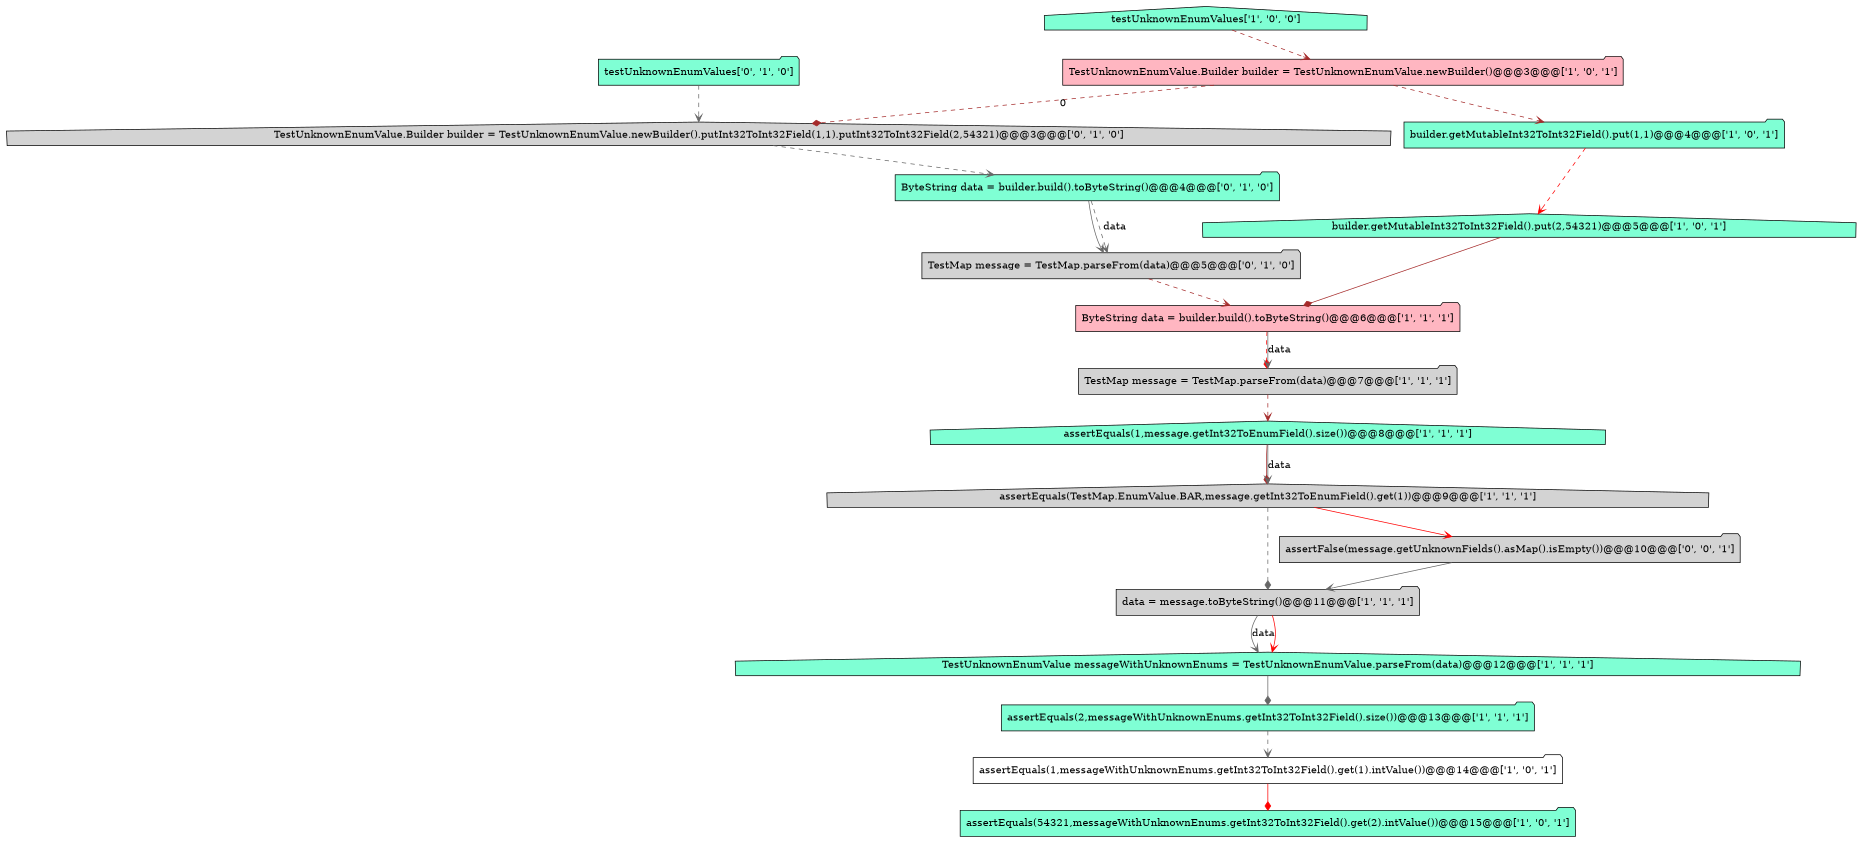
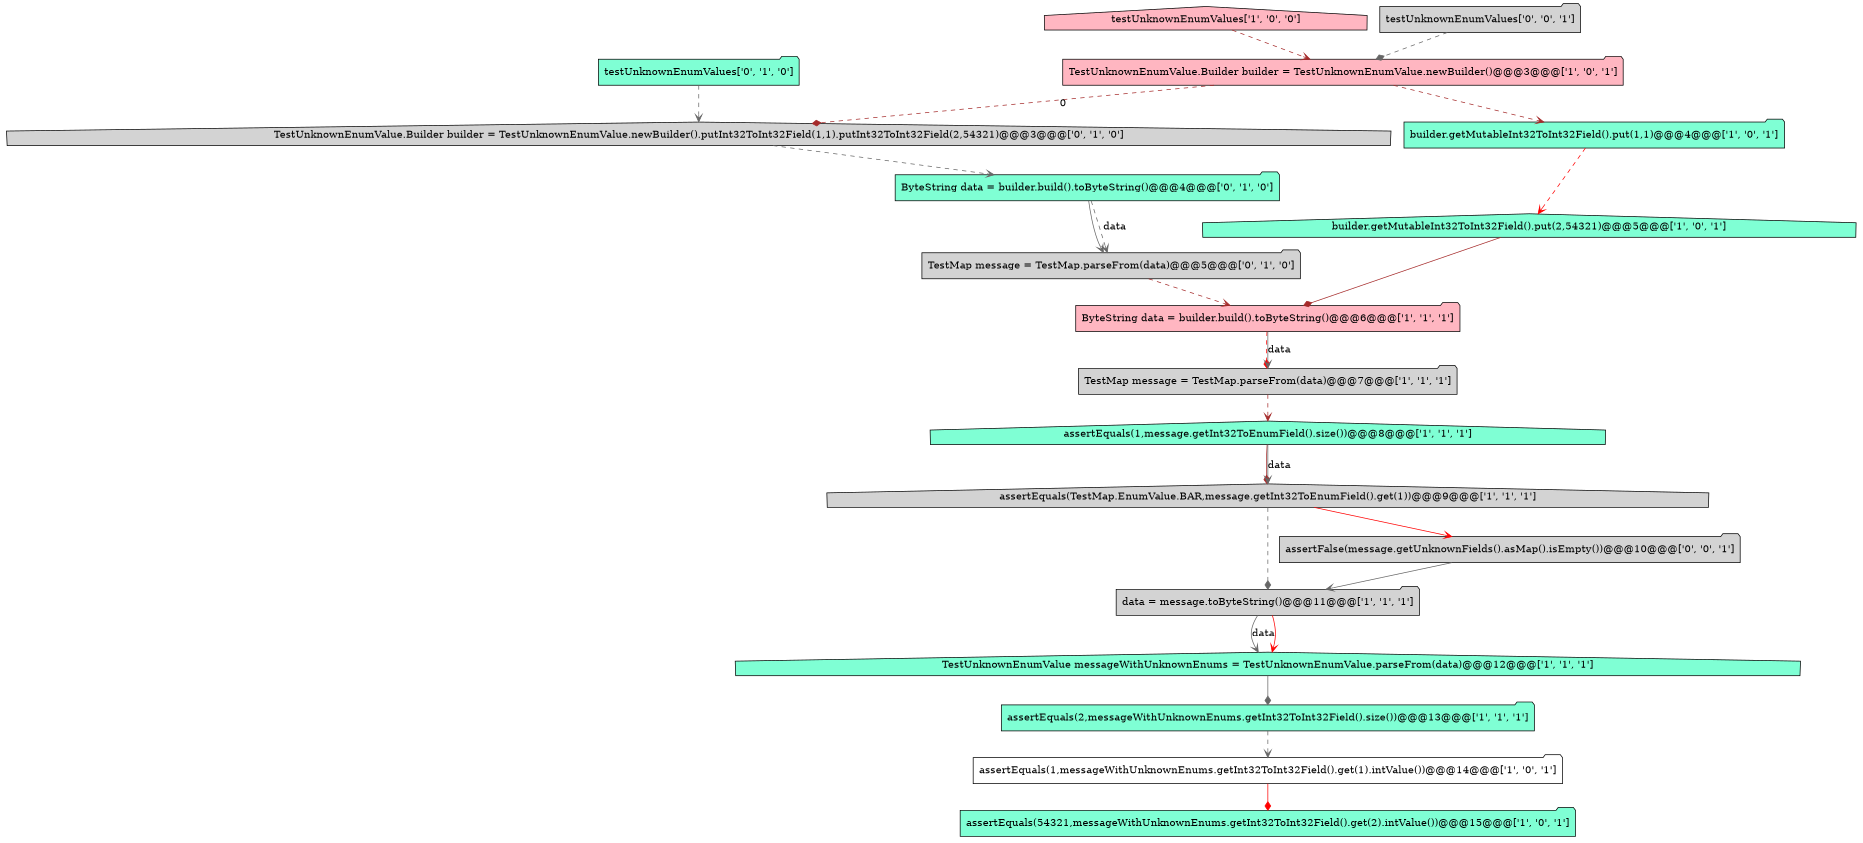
node "testUnknownEnumValues['1', '0', '0']": fillcolor aquamarine -> lightpink
node "testUnknownEnumValues['0', '0', '1']": added
